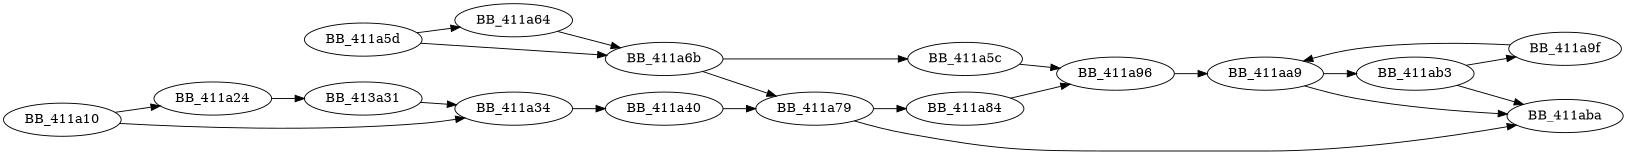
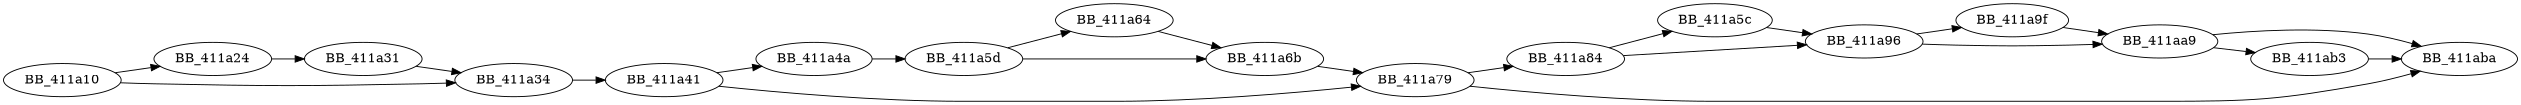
edge "BB_411a6b" -> "BB_411a5c": now "BB_411a84" -> "BB_411a5c"
node "BB_411a4a": added
edge "BB_411ab3" -> "BB_411a9f": now "BB_411a96" -> "BB_411a9f"
node "BB_413a31": label "BB_413a31" -> "BB_411a31"
node "BB_411a40": label "BB_411a40" -> "BB_411a41"
